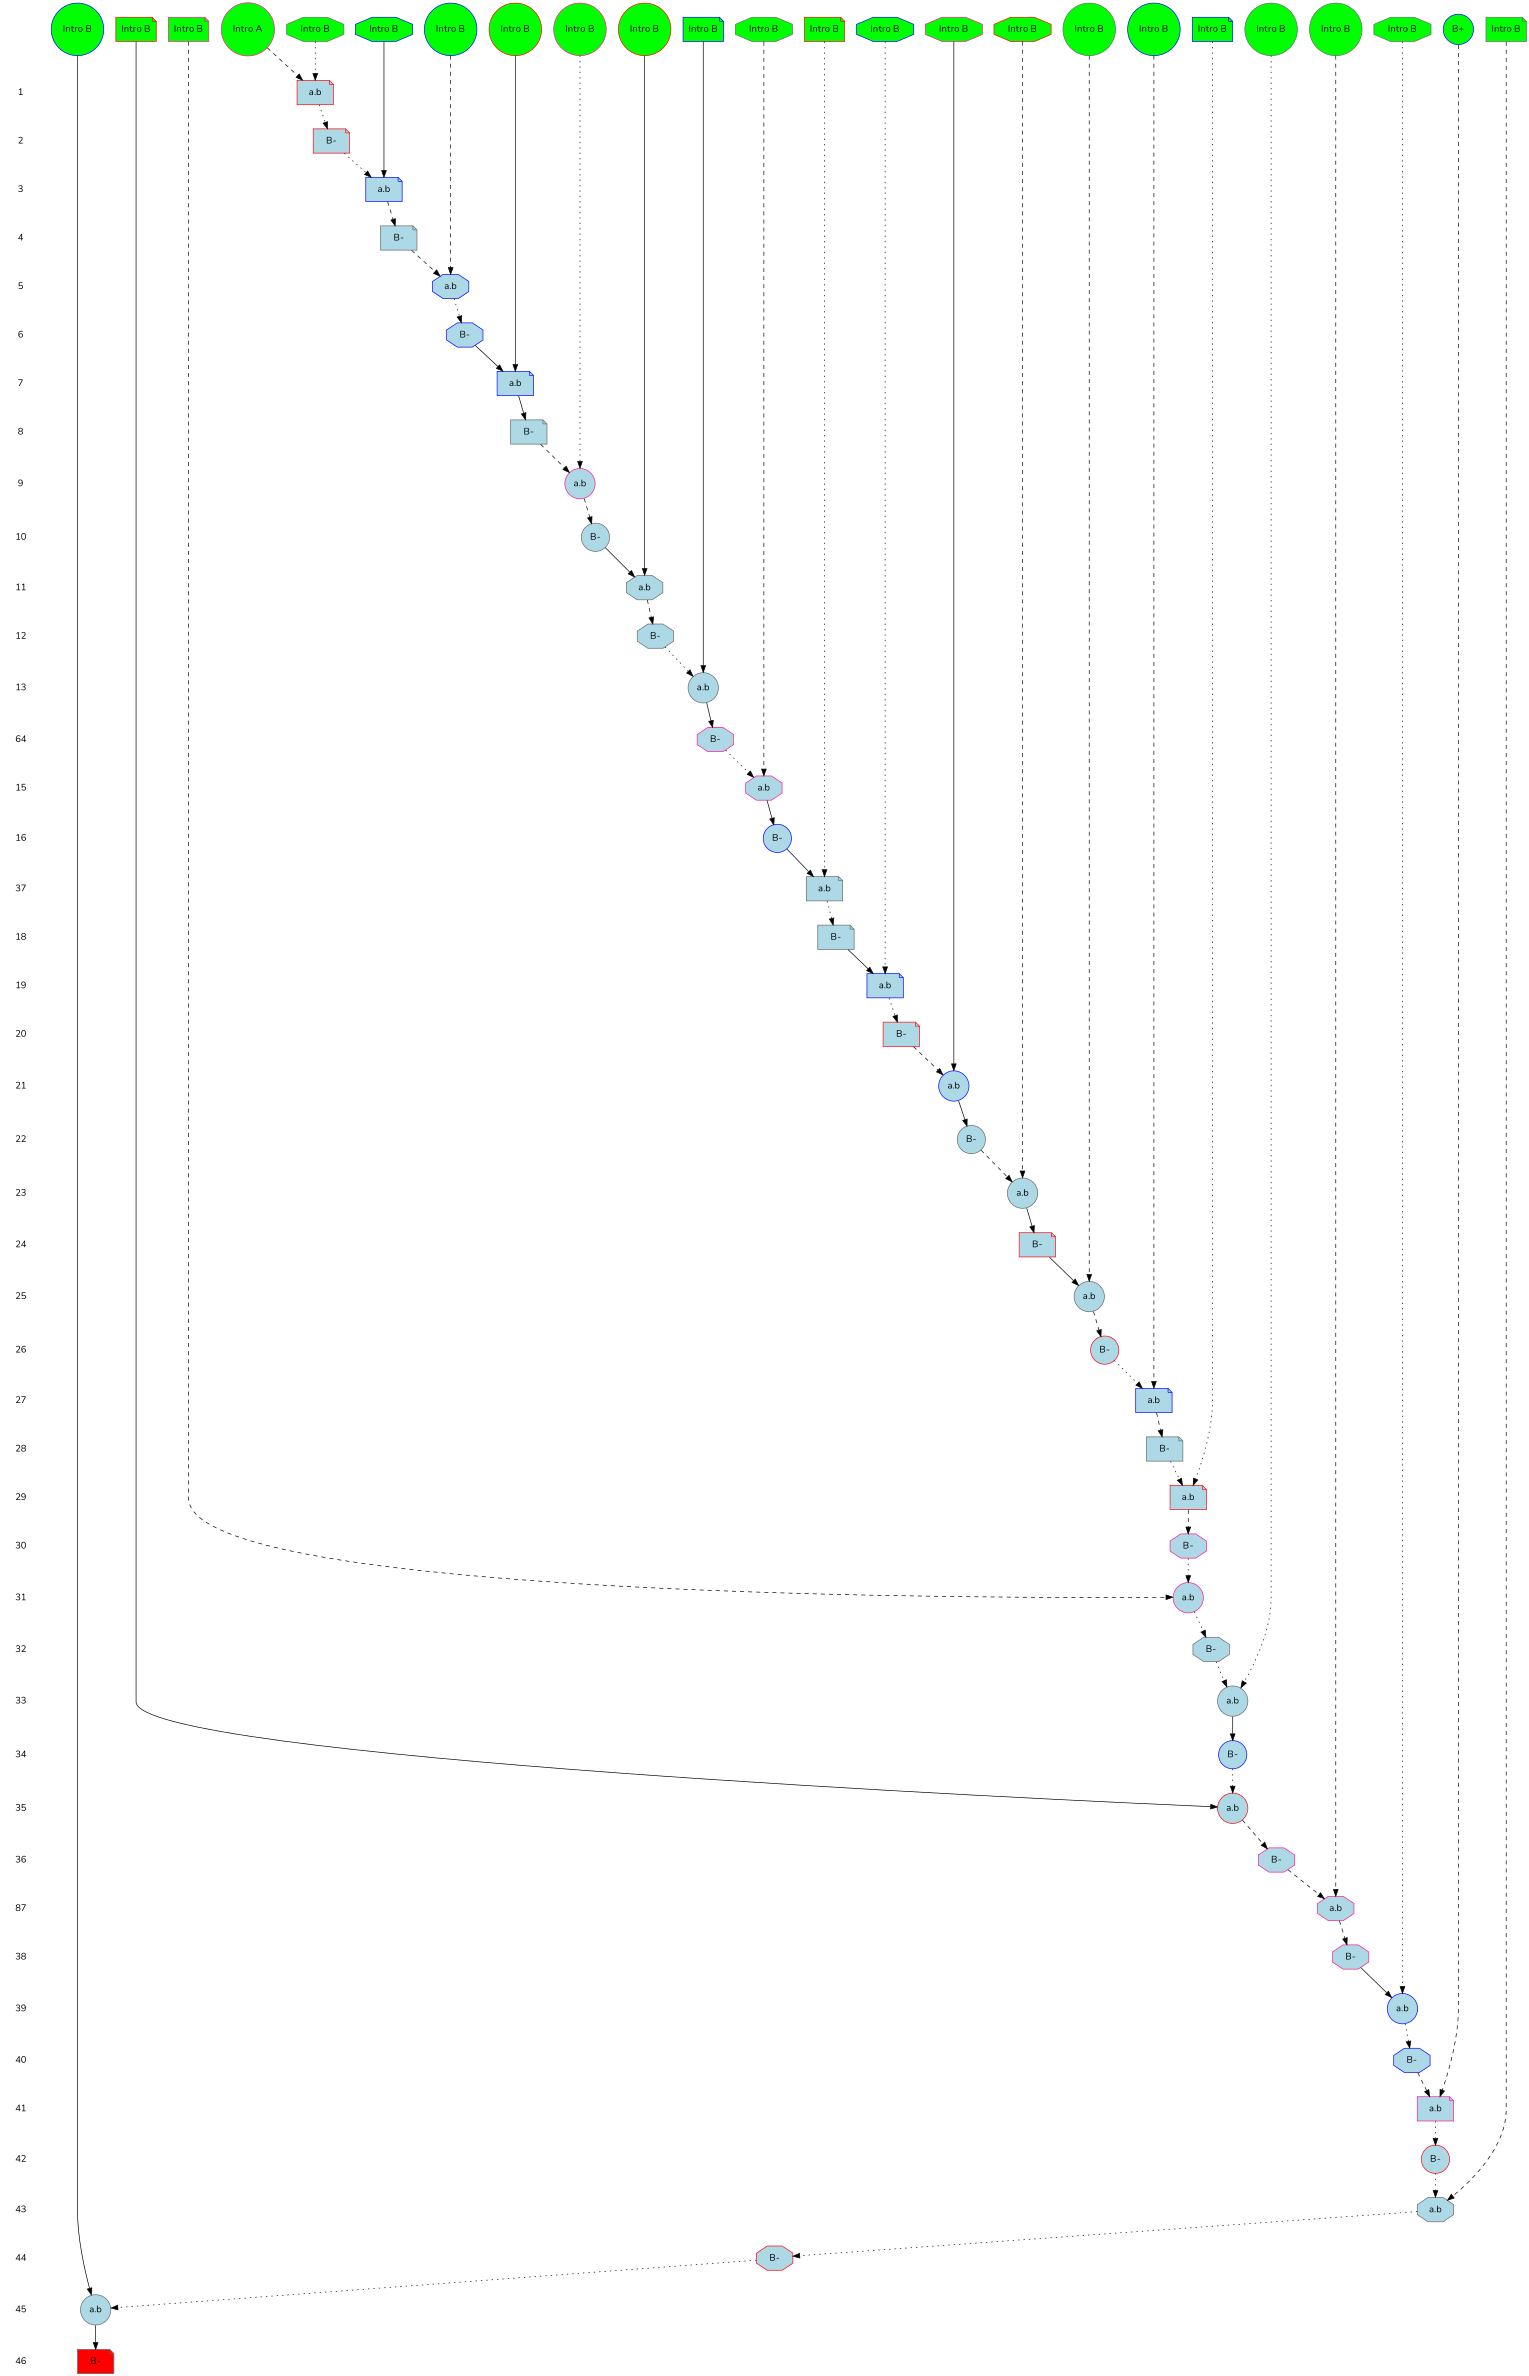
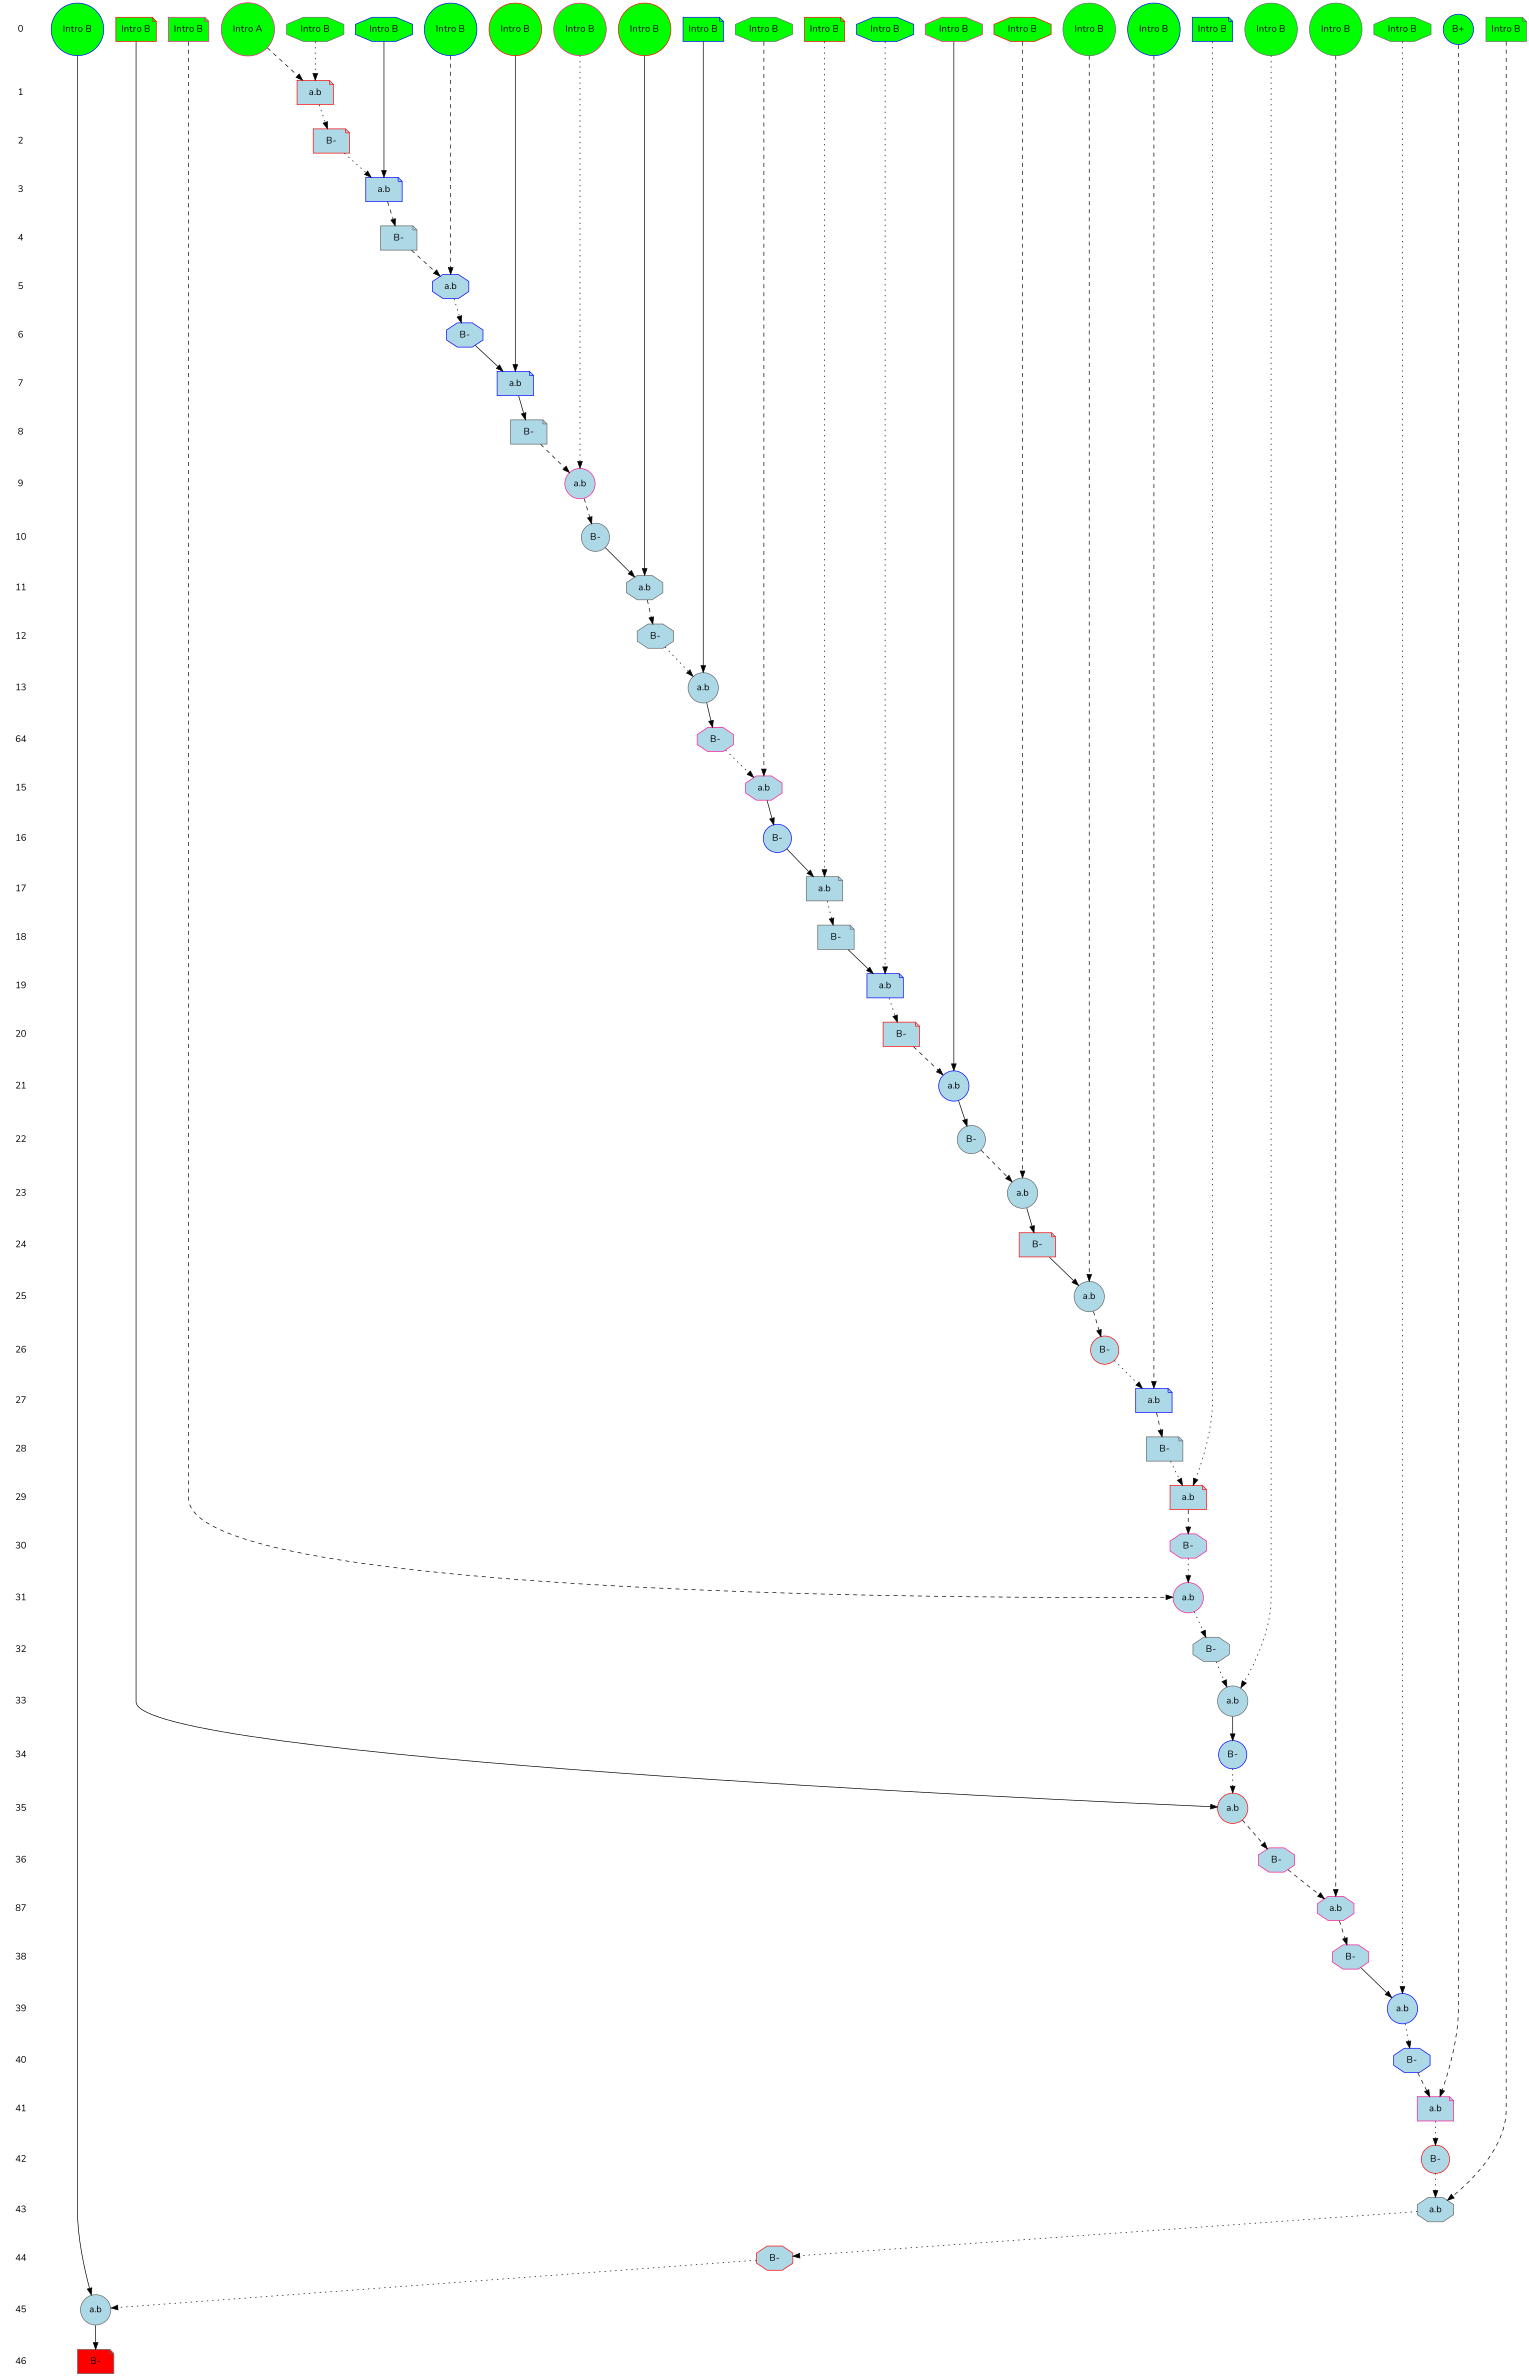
node "0": added
node "37": label "37" -> "17"
